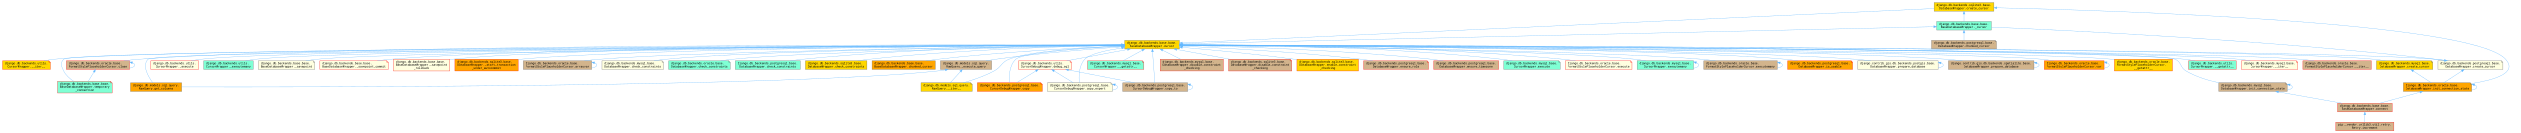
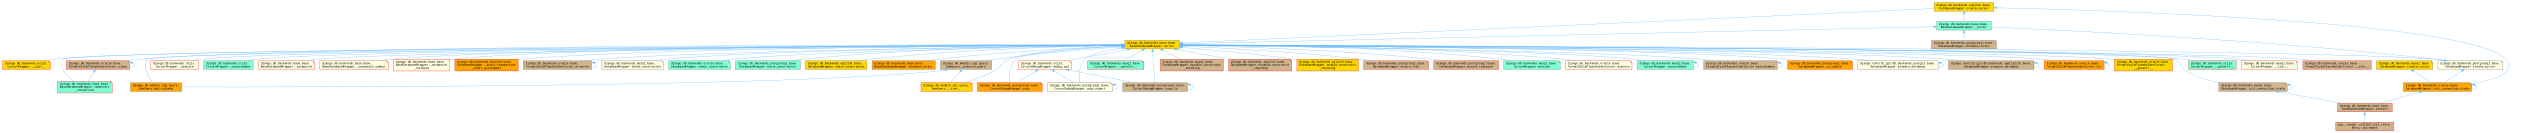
edge "django.db.backends.mysql.base. DatabaseWrapper.create_cursor" -> "django.db.backends.base.base. BaseDatabaseWrapper.cursor": removed
node "django.db.backends.base.base. BaseDatabaseWrapper._savepoint": color grey40 -> red
node "django.db.models.sql.query. RawQuery.__iter__": color grey40 -> red
